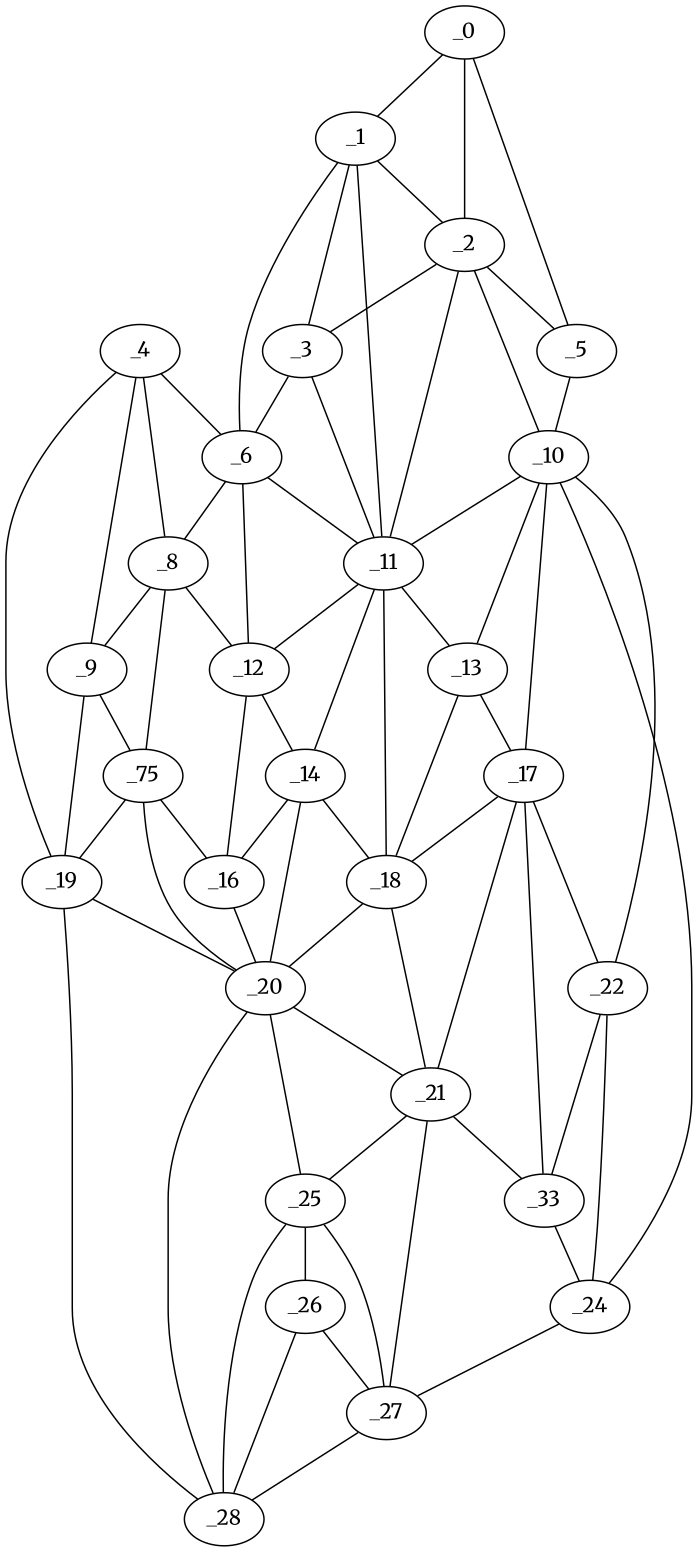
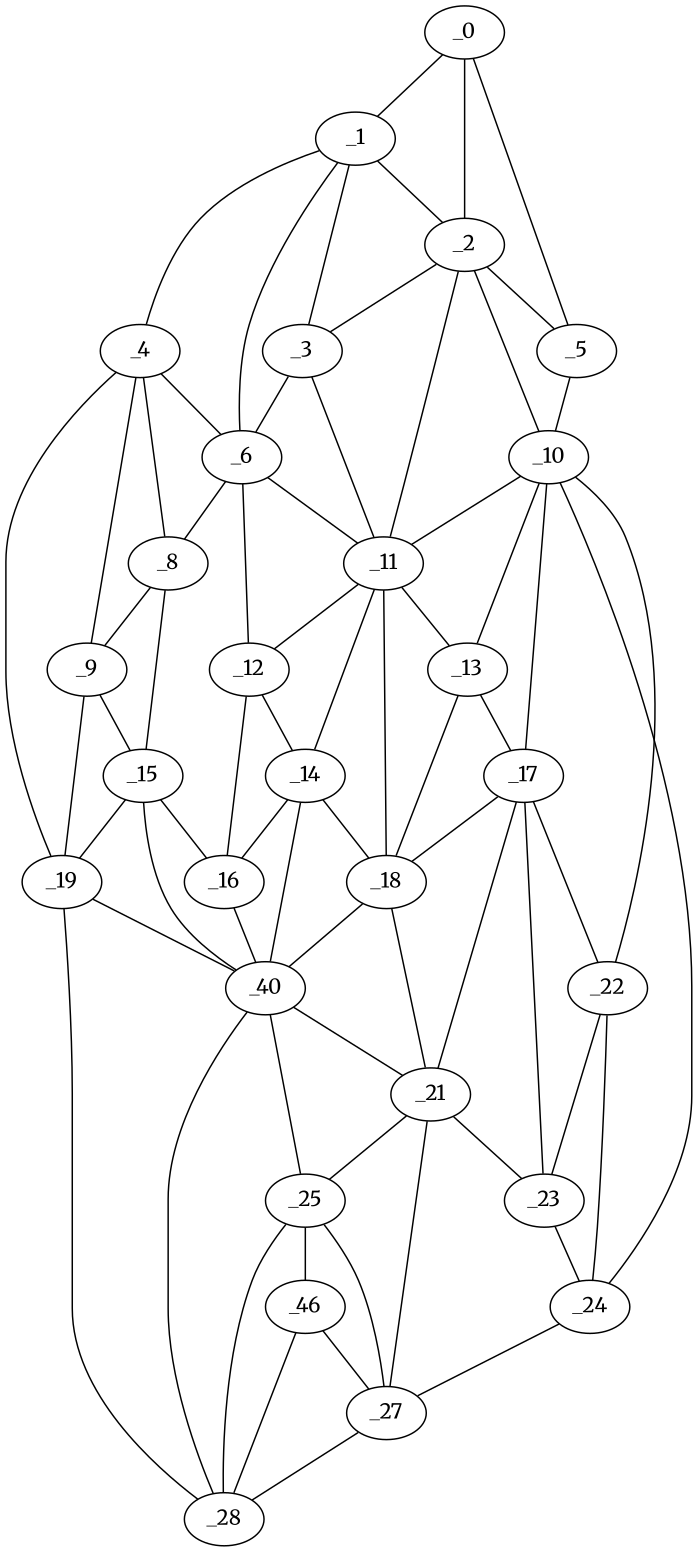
edge "_1" -- "_11": now "_1" -- "_4"
edge "_8" -- "_12": removed
node "_75": label "_75" -> "_15"
node "_20": label "_20" -> "_40"
node "_33": label "_33" -> "_23"
node "_26": label "_26" -> "_46"
